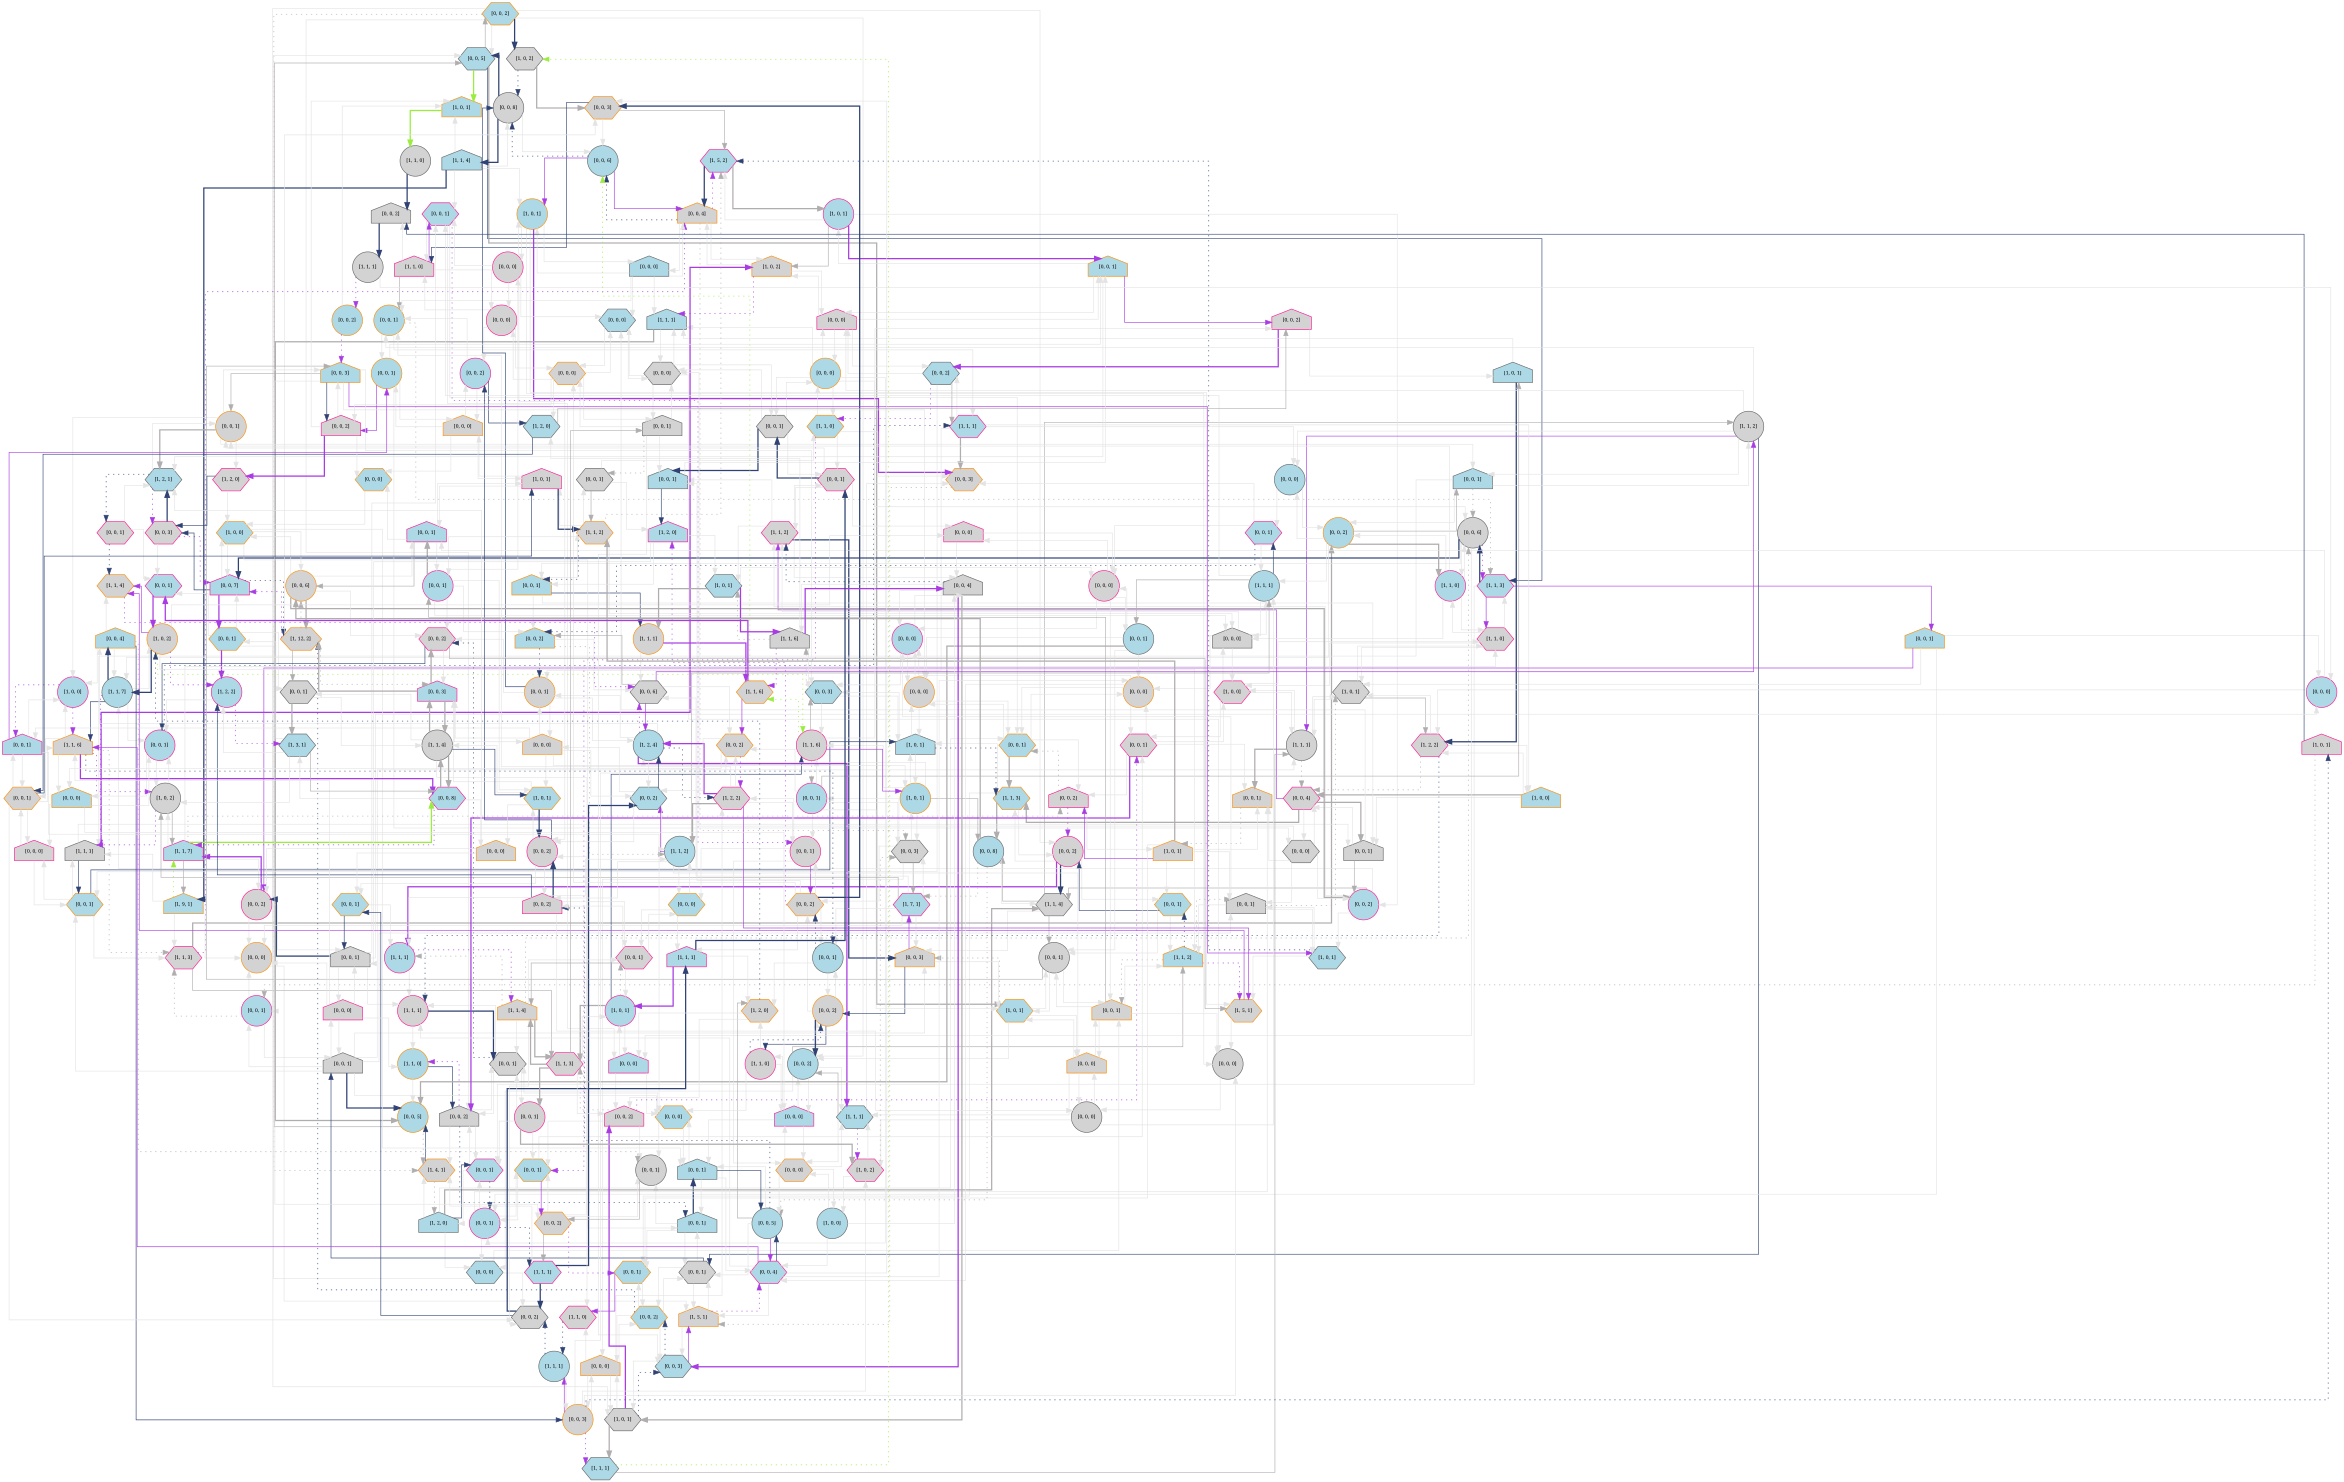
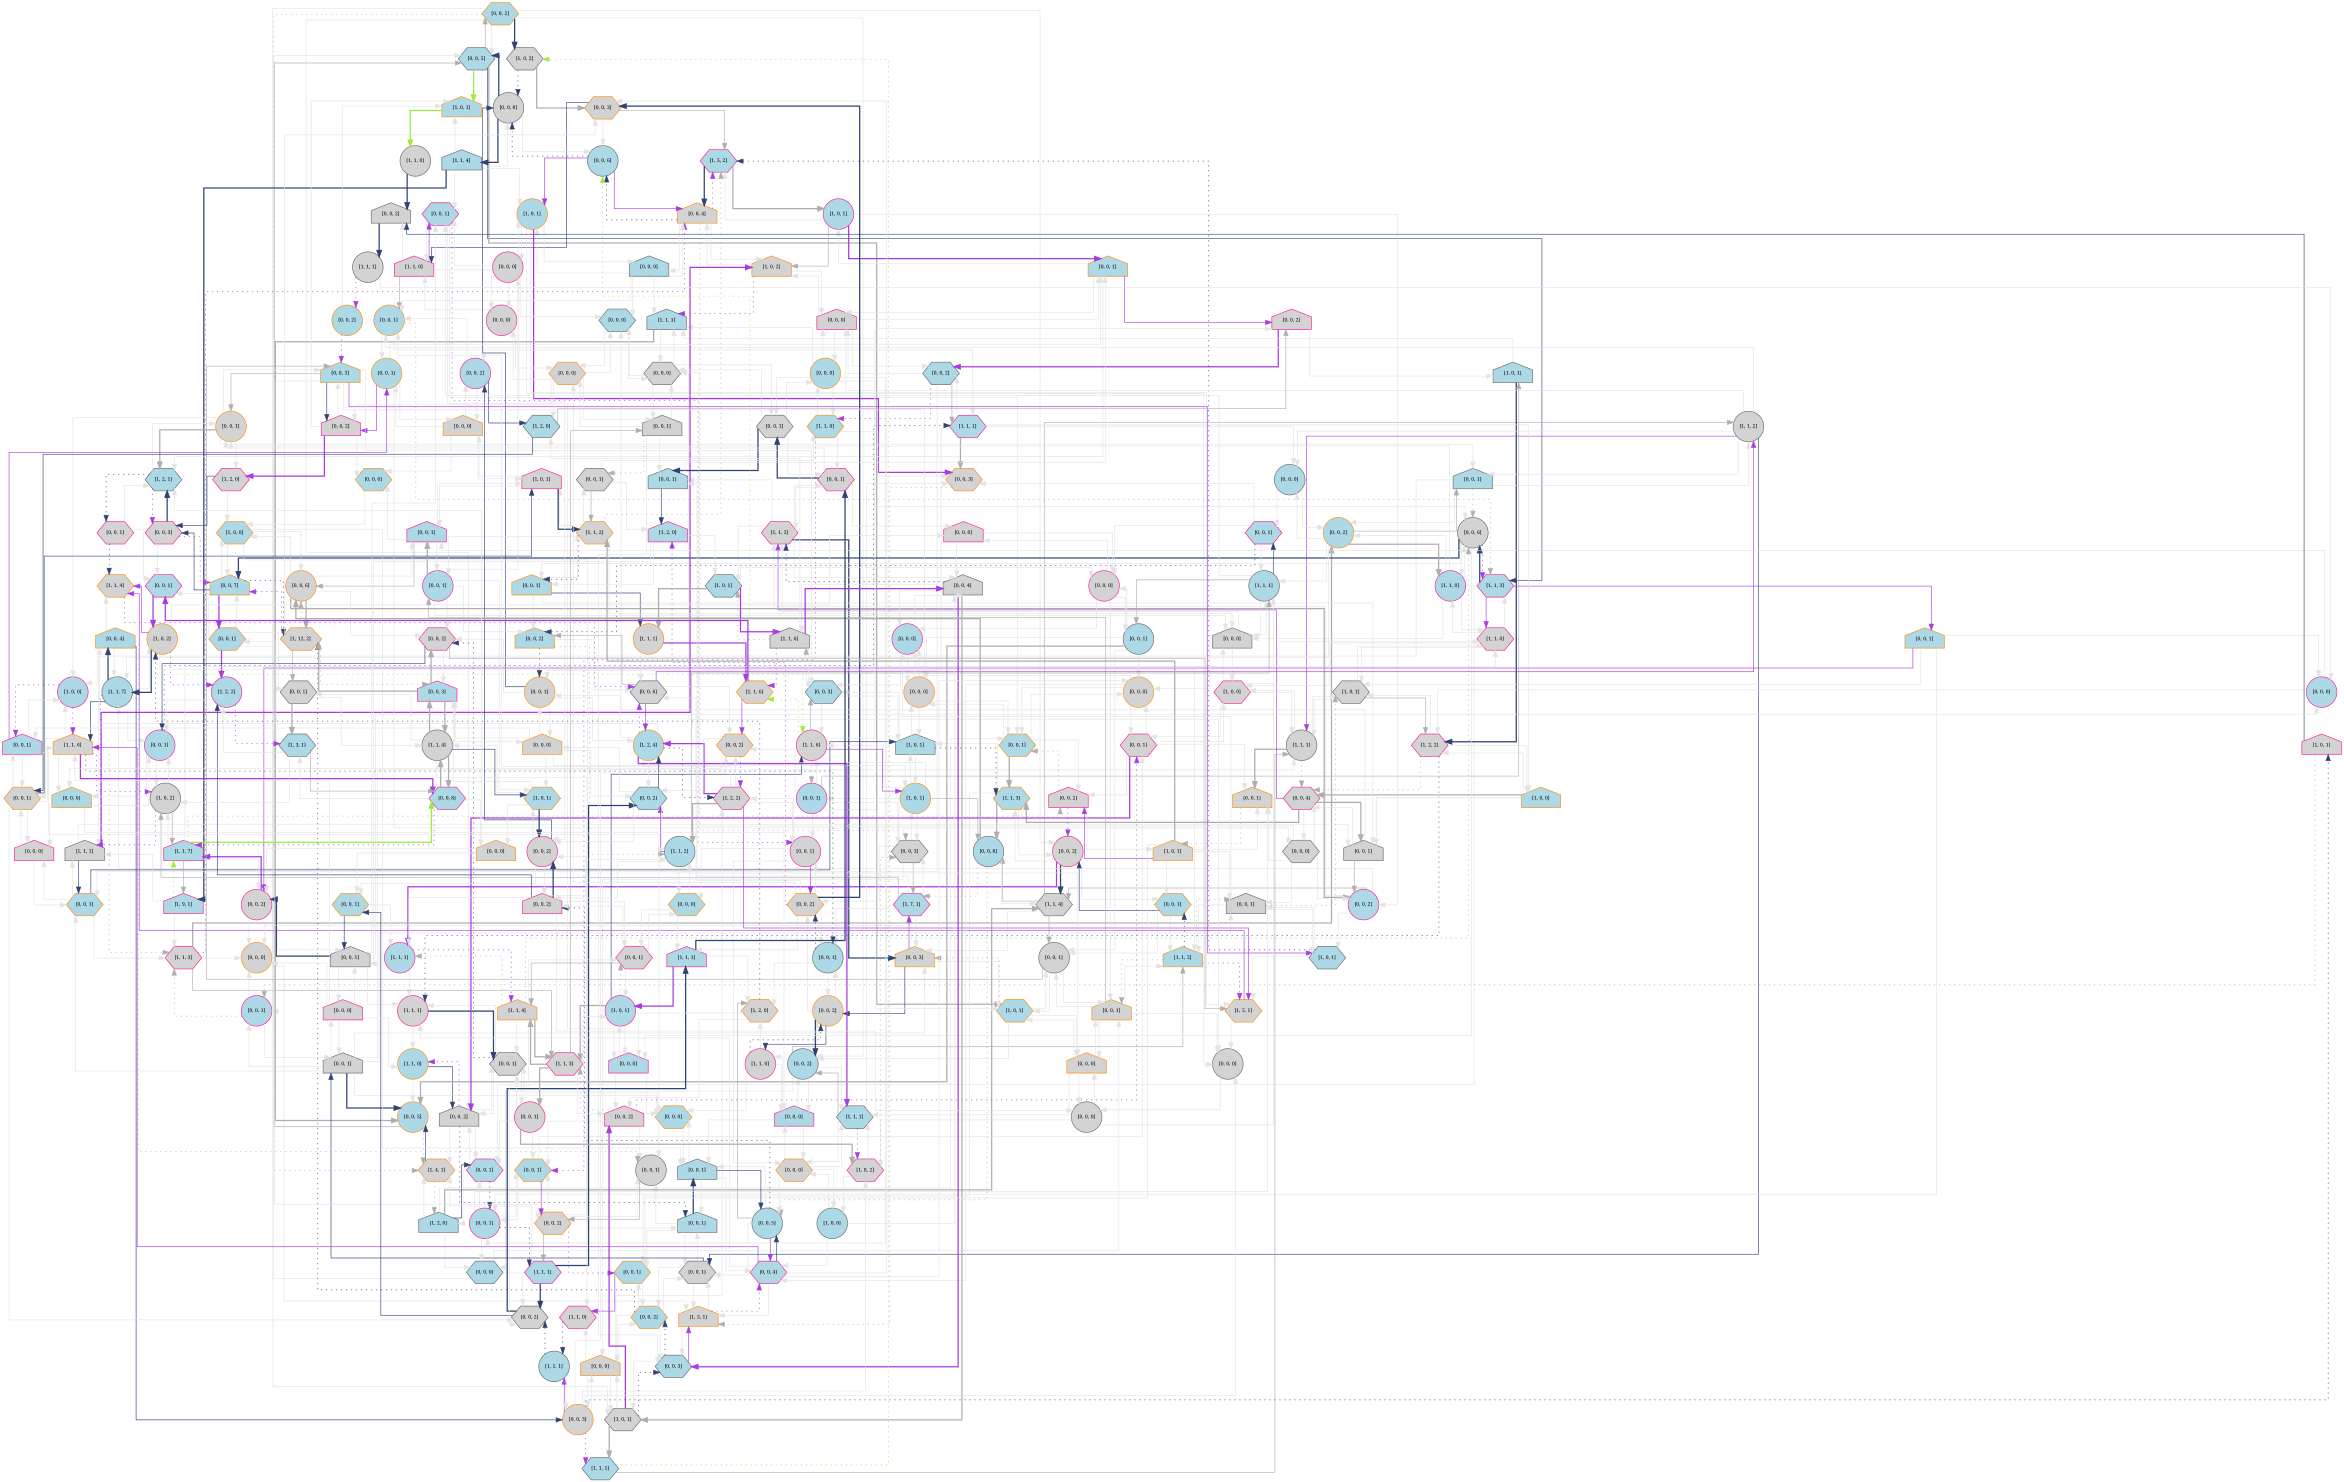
node "[0, 0, 7]": color deeppink -> darkorange
node "[1, 2, 4]": color gray40 -> darkorange
node "[1, 9, 1]": color darkorange -> deeppink
